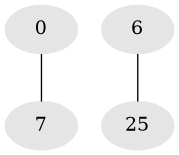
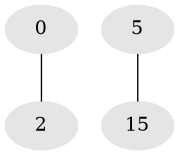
node "6": label "6" -> "5"
node "7": label "7" -> "2"
node "25": label "25" -> "15"
